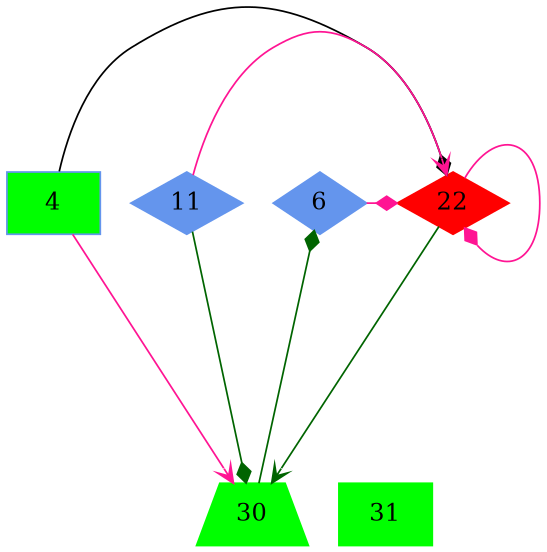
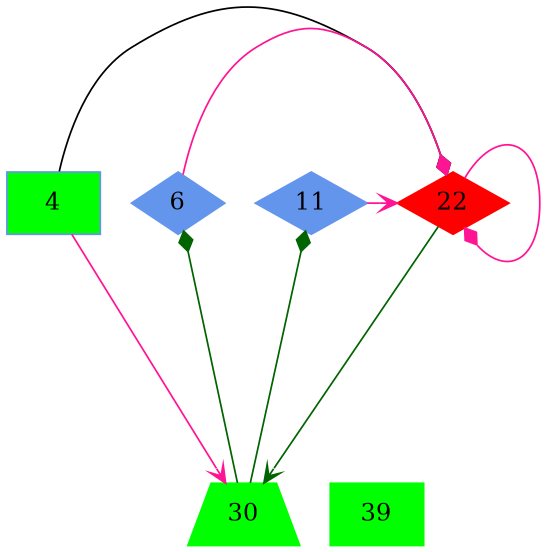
edge "11" -> "30": reversed
node "31": label "31" -> "39"
